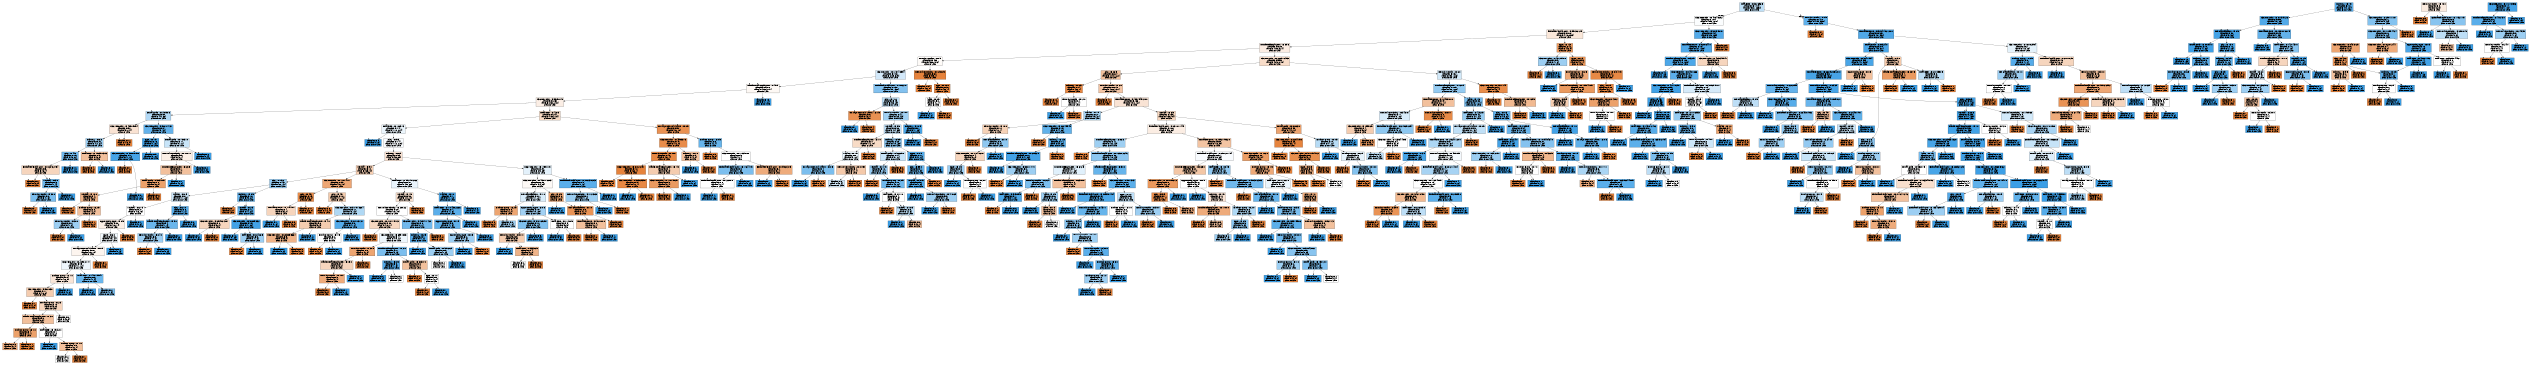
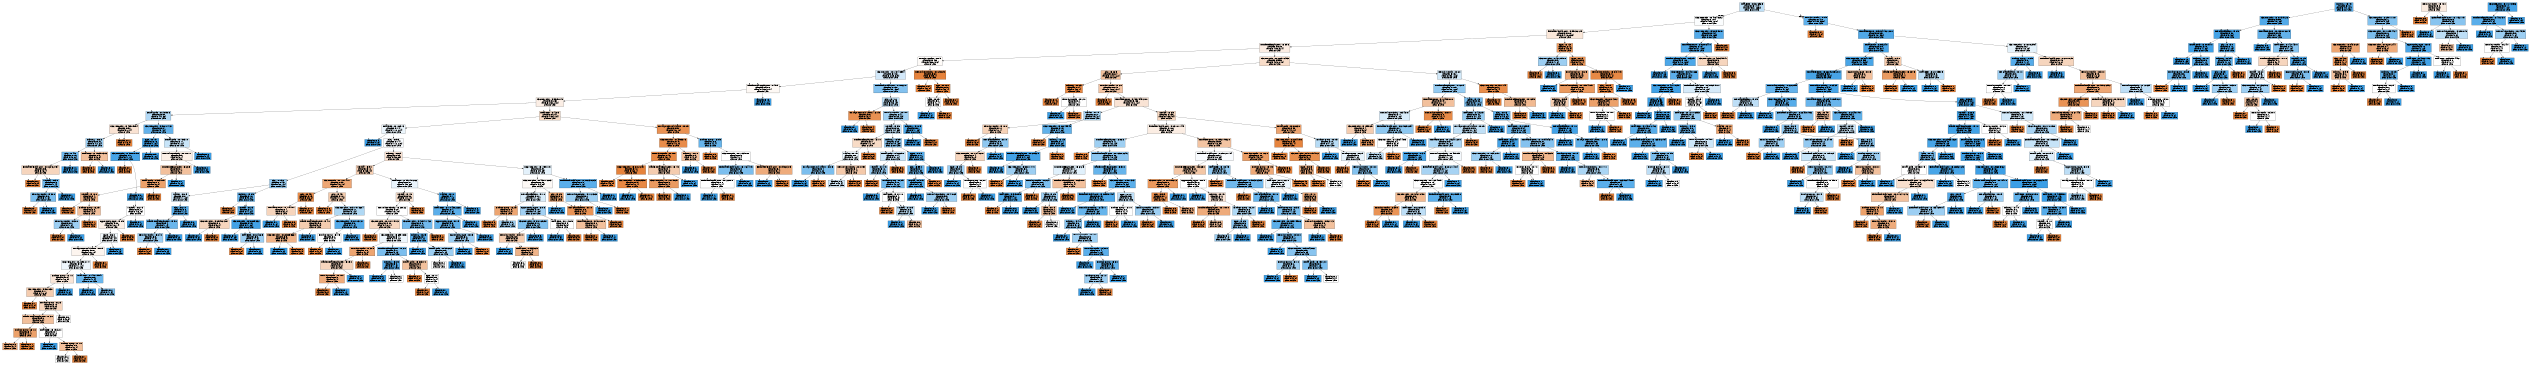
edge "City <= 42.0 samples = 4 value = [7, 1] class = Sale" -> "Industry <= 8.5 samples = 7 value = [1, 6] class = No Sale": now "City <= 42.0 samples = 4 value = [7, 1] class = Sale" -> "Industry <= 9.5 samples = 2 value = [2, 1] class = Sale"
edge "Vertical <= 9.0 samples = 7 value = [7, 4] class = Sale" -> "City <= 2.5 samples = 4 value = [2, 5] class = No Sale": now "Type <= 0.5 samples = 6 value = [3, 7] class = No Sale" -> "City <= 2.5 samples = 4 value = [2, 5] class = No Sale"
edge "Vertical <= 9.0 samples = 70 value = [65, 40] class = Sale" -> "City <= 13.0 samples = 45 value = [22, 47] class = No Sale": now "City <= 5.5 samples = 144 value = [112, 116] class = No Sale" -> "City <= 13.0 samples = 45 value = [22, 47] class = No Sale"
edge "Market <= 0.5 samples = 27 value = [17, 23] class = No Sale" -> "Vertical <= 27.5 samples = 21 value = [16, 16] class = Sale": now "samples = 6 value = [0, 14] class = No Sale" -> "Vertical <= 27.5 samples = 21 value = [16, 16] class = Sale"
